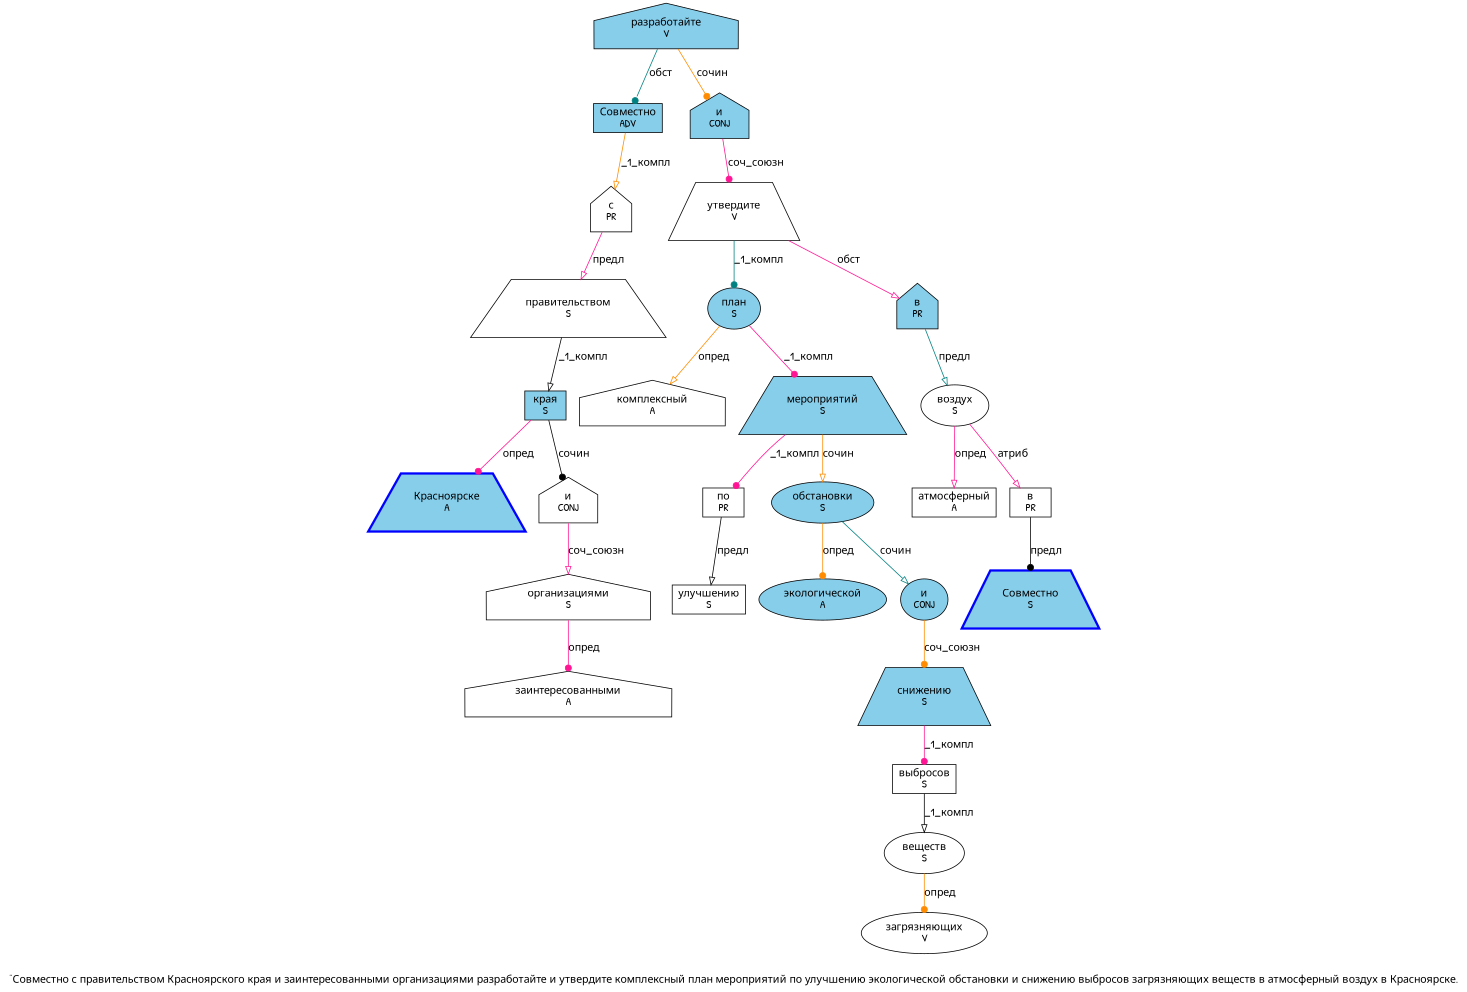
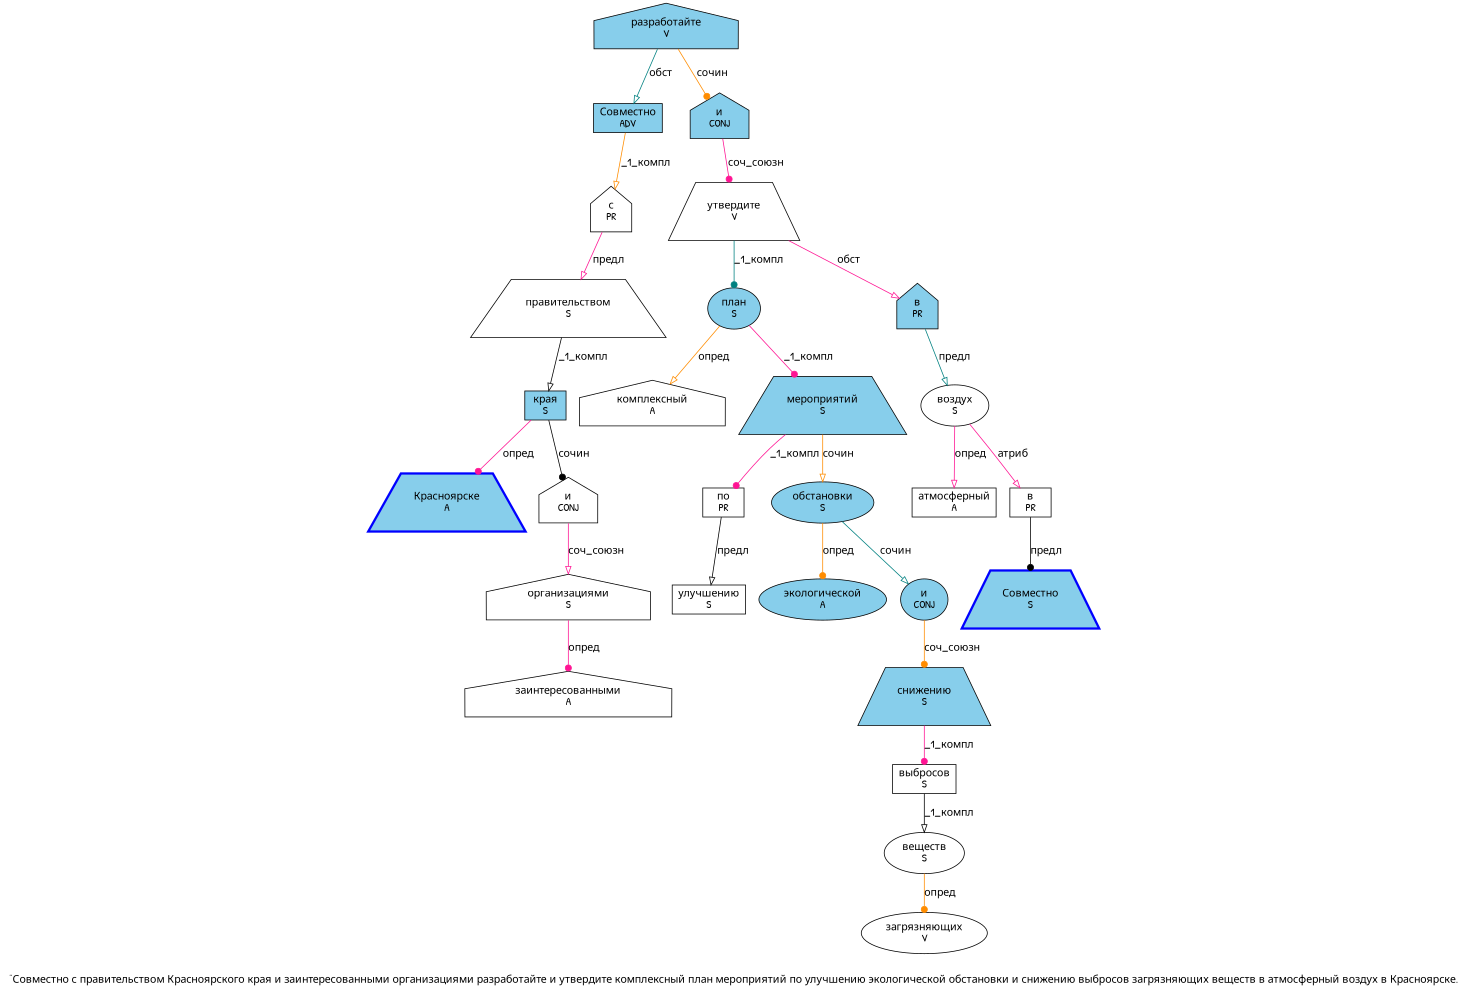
edge "разработайте V" -> "Совместно ADV": arrowhead dot -> onormal
